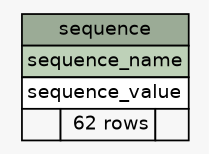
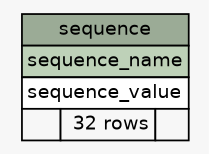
node "sequence": text "62 rows" -> "32 rows"
